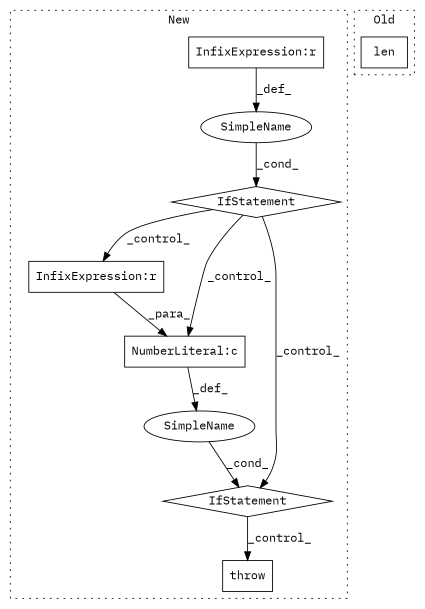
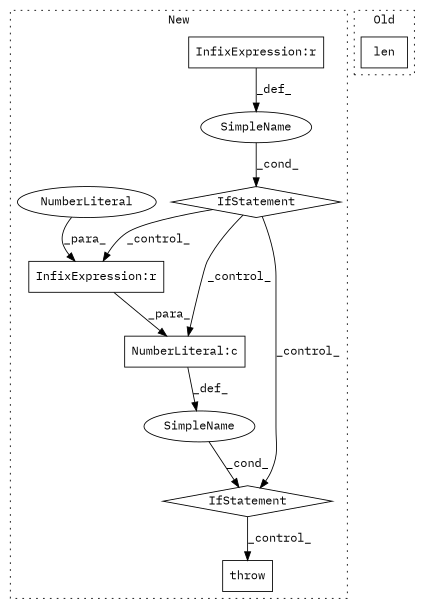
node "NumberLiteral": added
